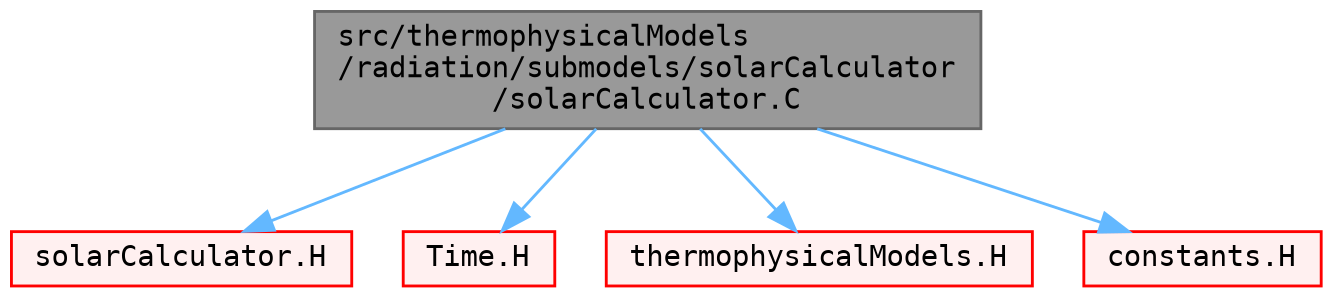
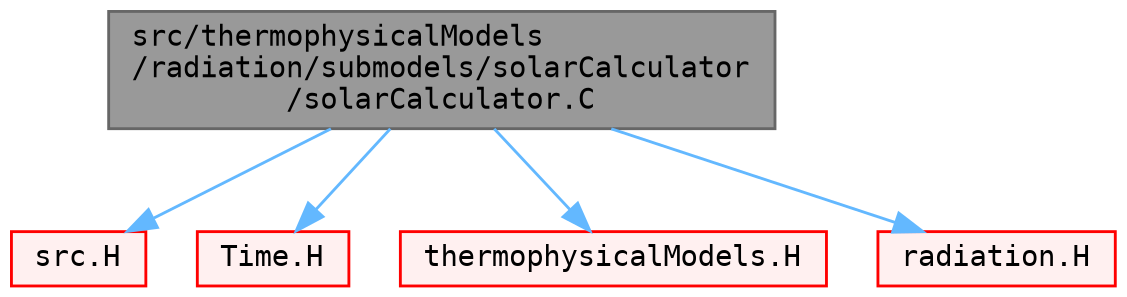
node "solarCalculator.H": label "solarCalculator.H" -> "src.H"
node "constants.H": label "constants.H" -> "radiation.H"
